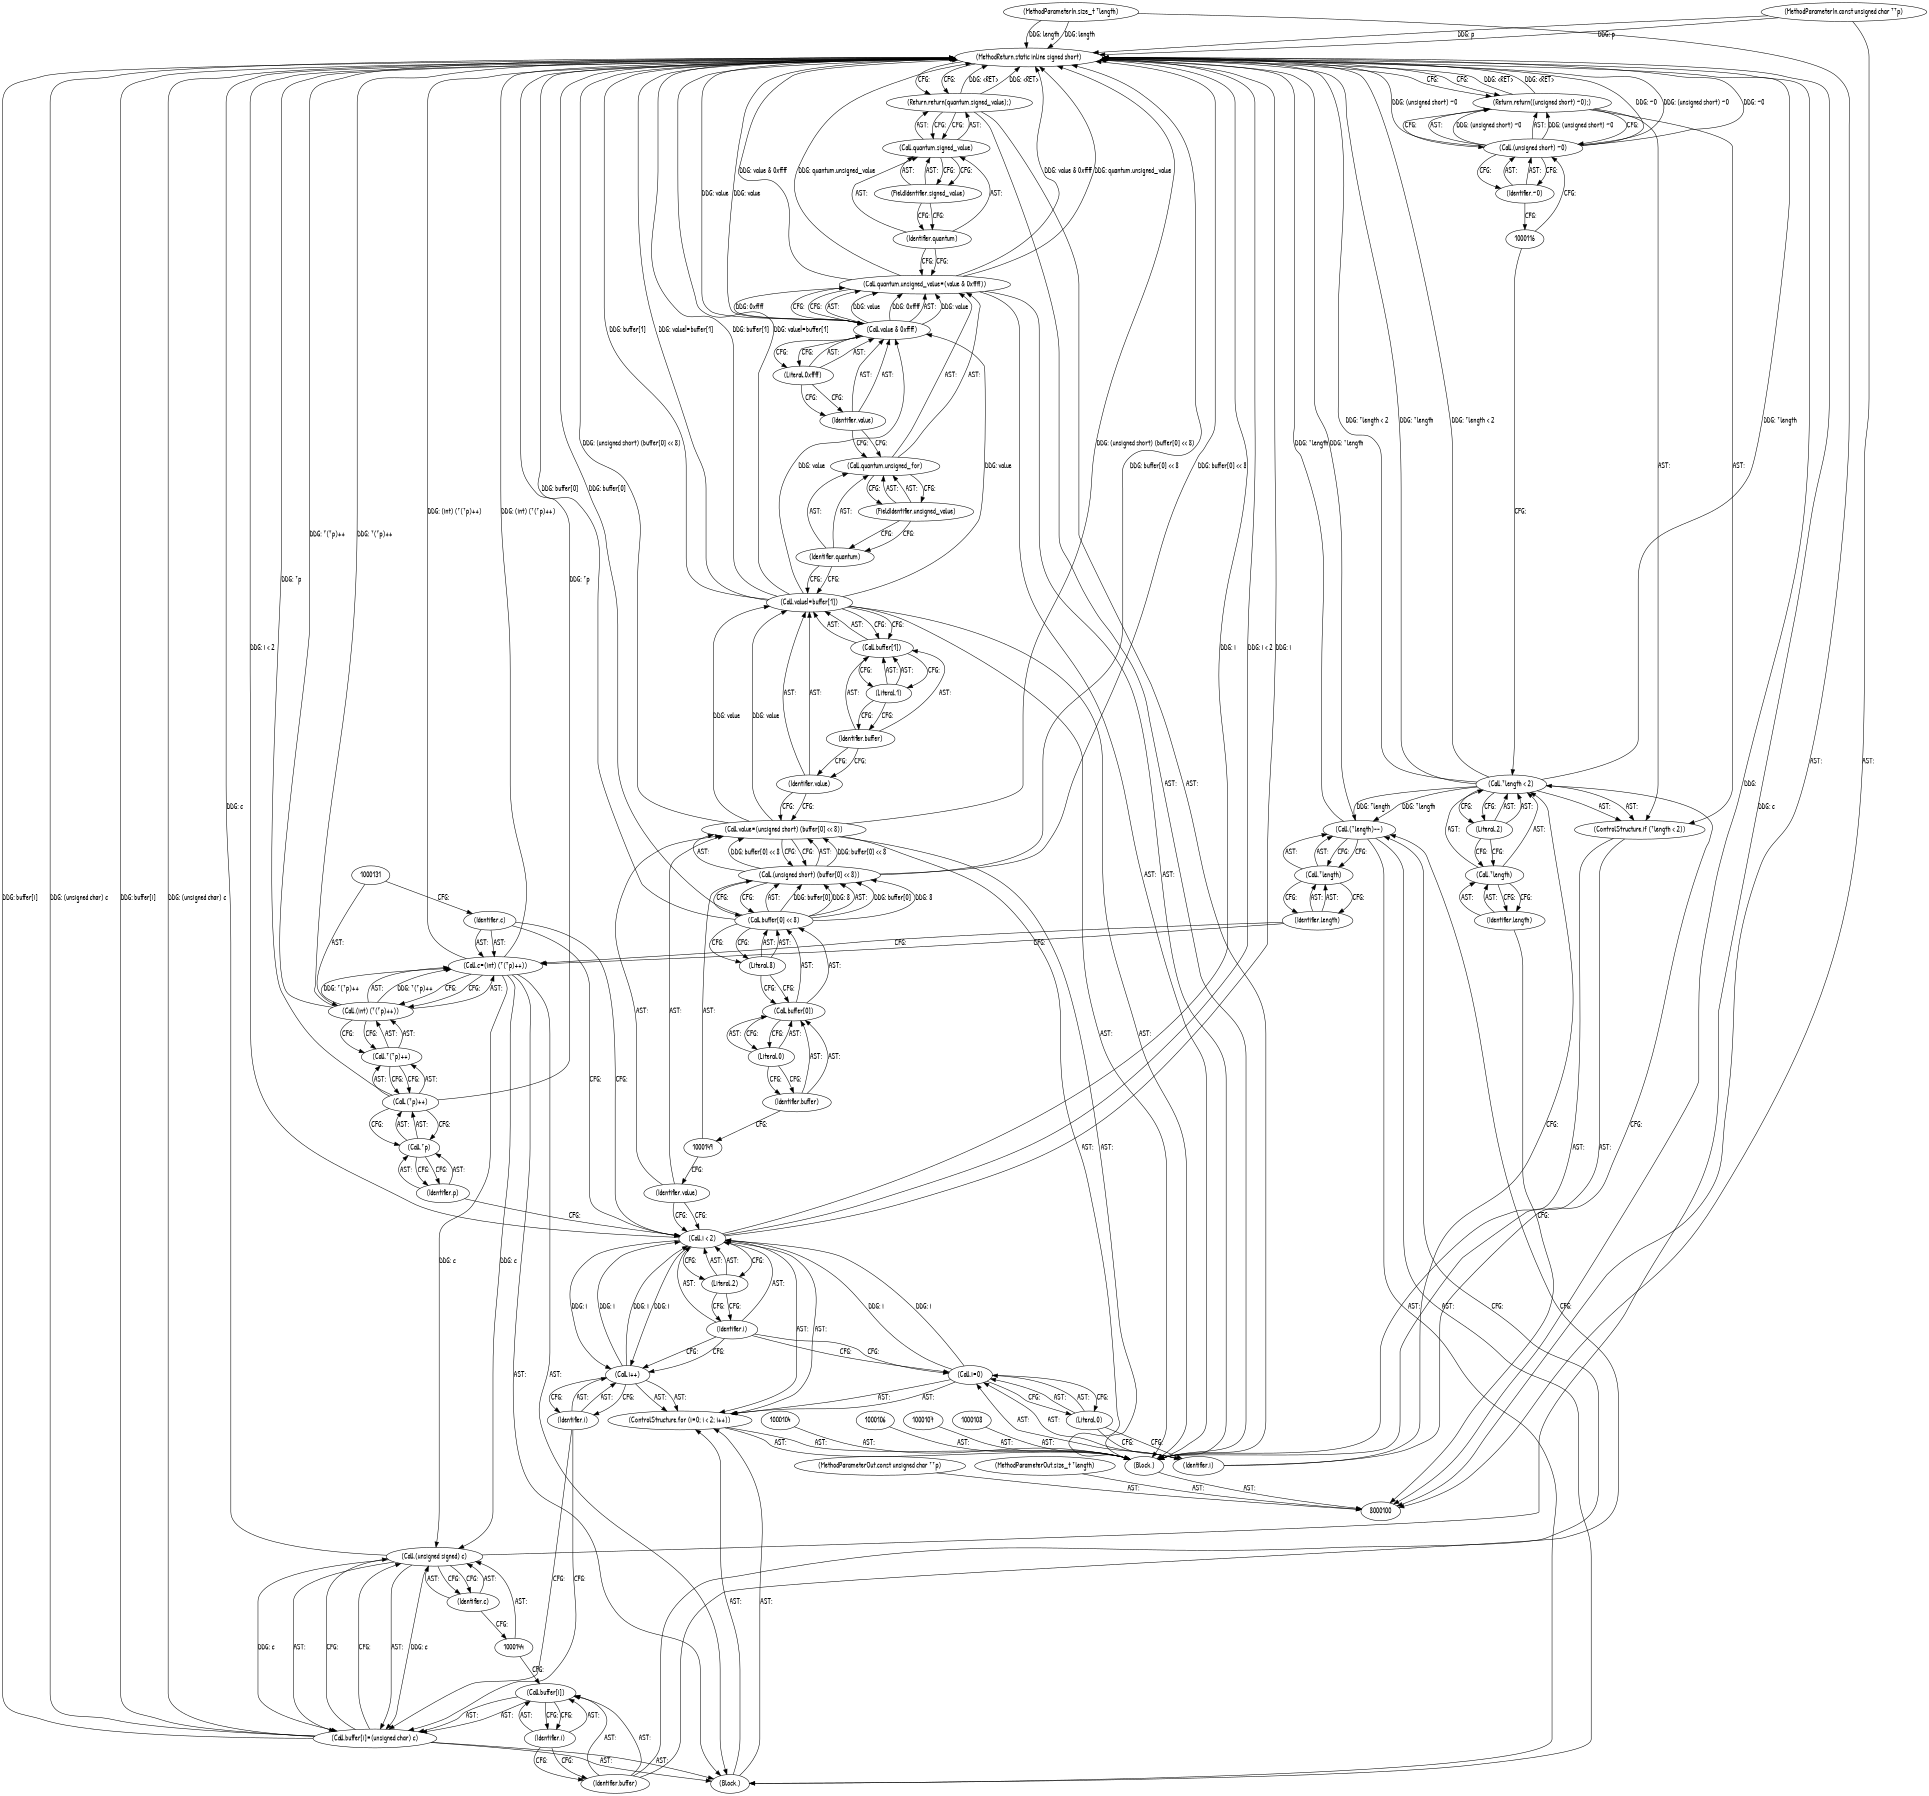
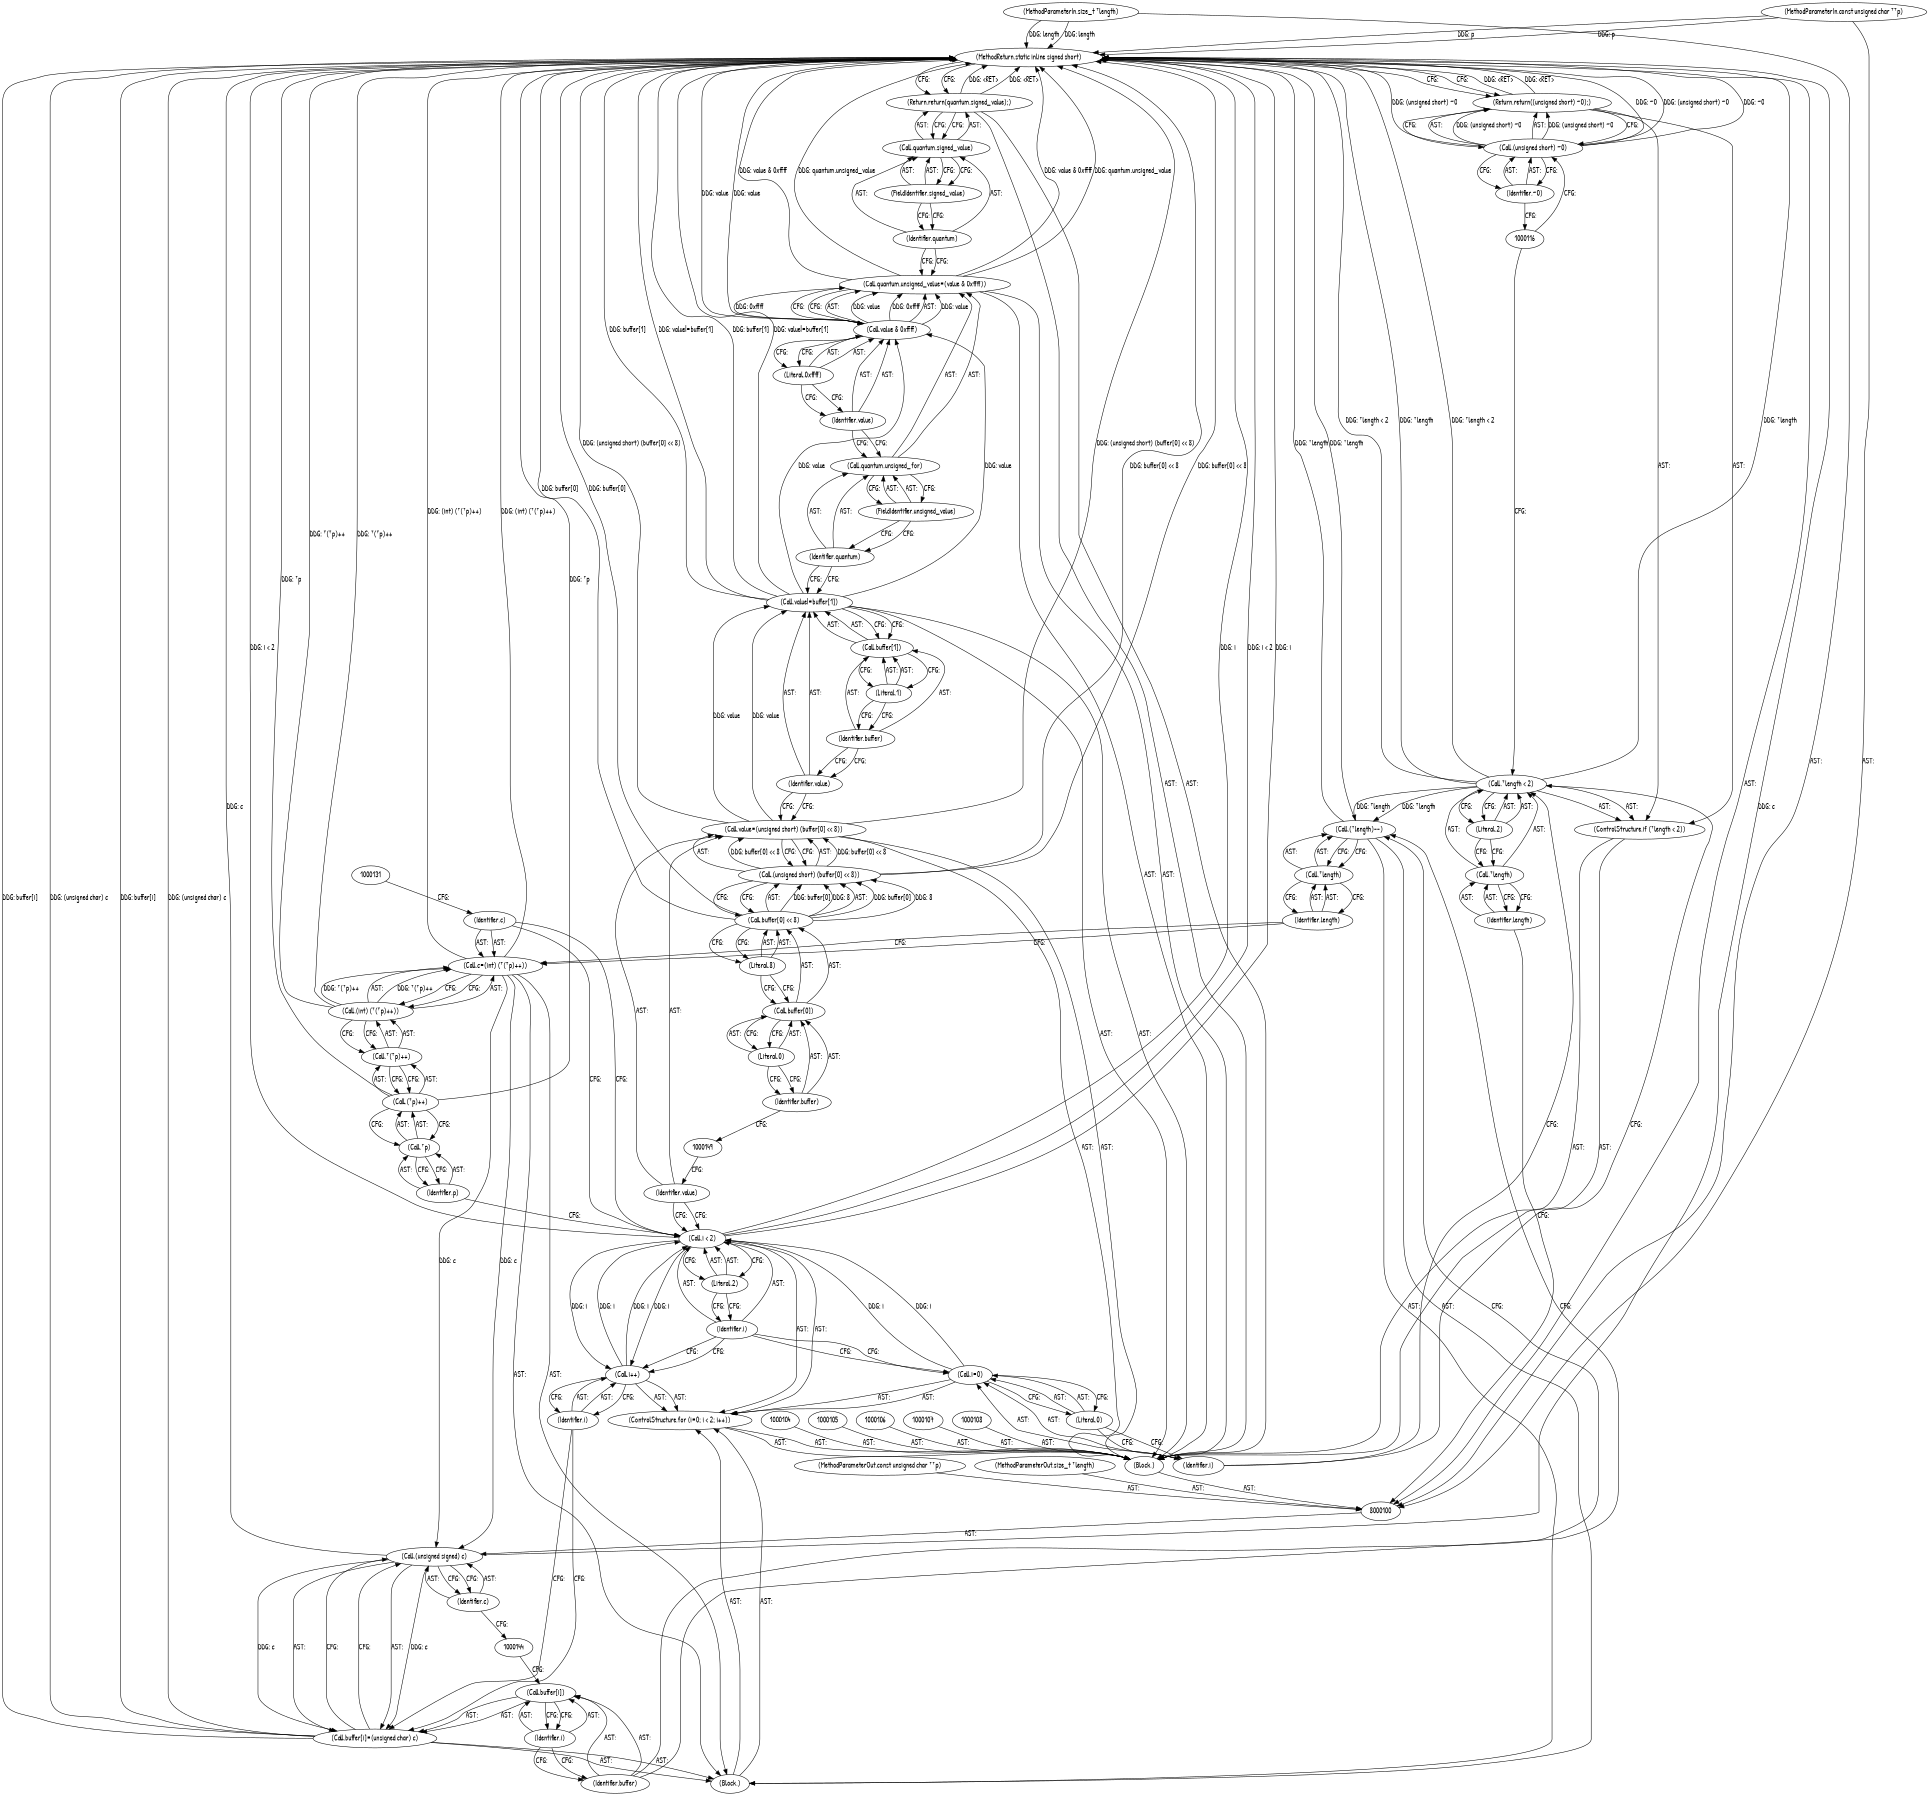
edge "(MethodReturn,static inline signed short)" -> "8000100": label "DDG: " -> "AST: "
edge "1000131" -> "(Call,(int) (*(*p)++))": removed, label "AST:"
edge "1000149" -> "(Call,(unsigned short) (buffer[0] << 8))": removed, label "AST:"
node "1000105": added
edge "1000144" -> "(Call,(unsigned signed) c)": now "8000100" -> "(Call,(unsigned signed) c)"
